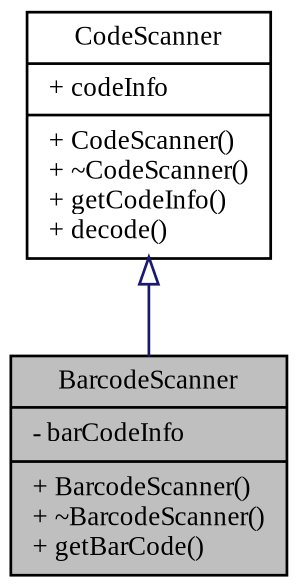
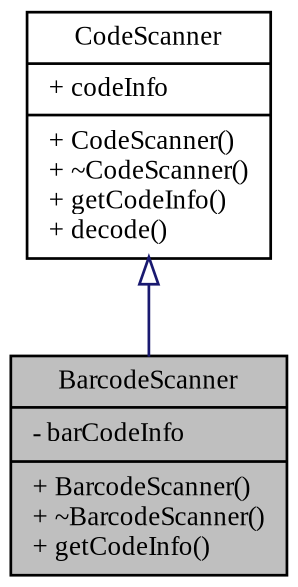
node "BarcodeScanner": text "+ getBarCode()" -> "+ getCodeInfo()"
